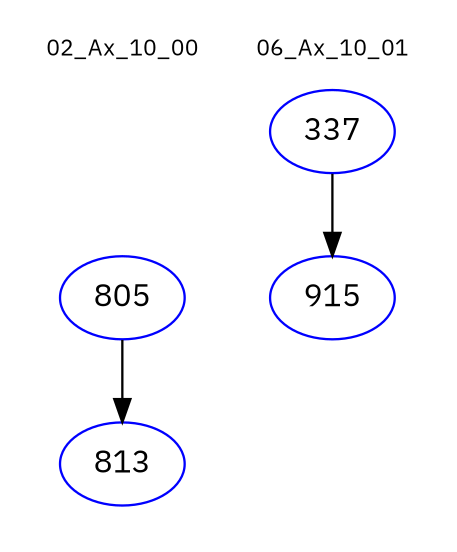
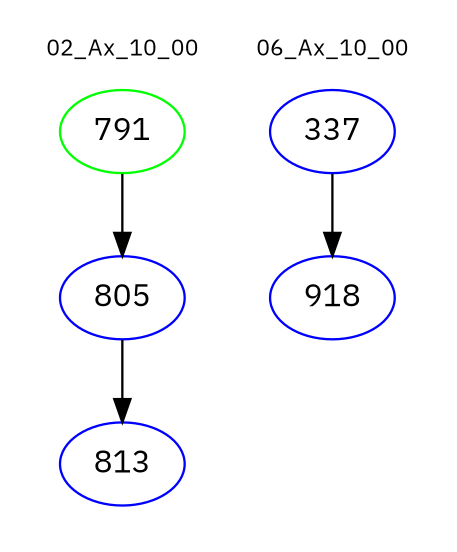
cluster "06_Ax_10_01": label "06_Ax_10_01" -> "06_Ax_10_00"
node "791": added
node "915": label "915" -> "918"
